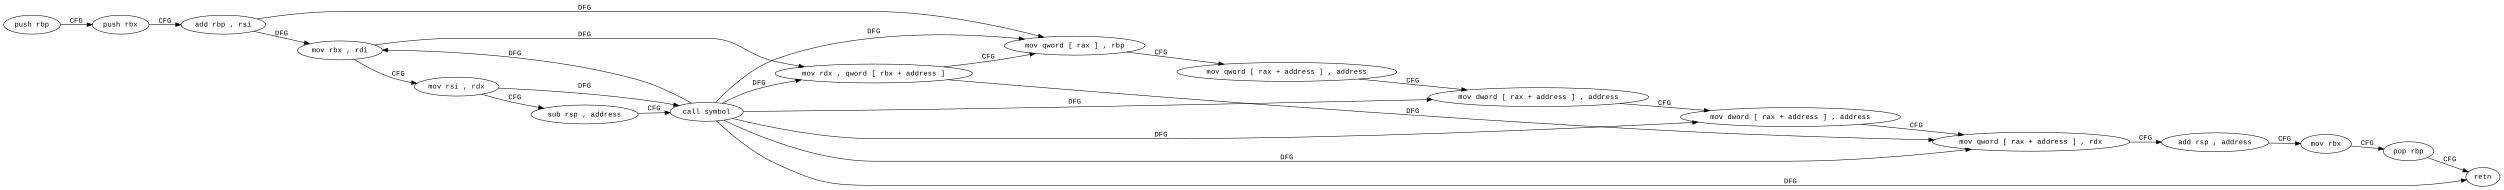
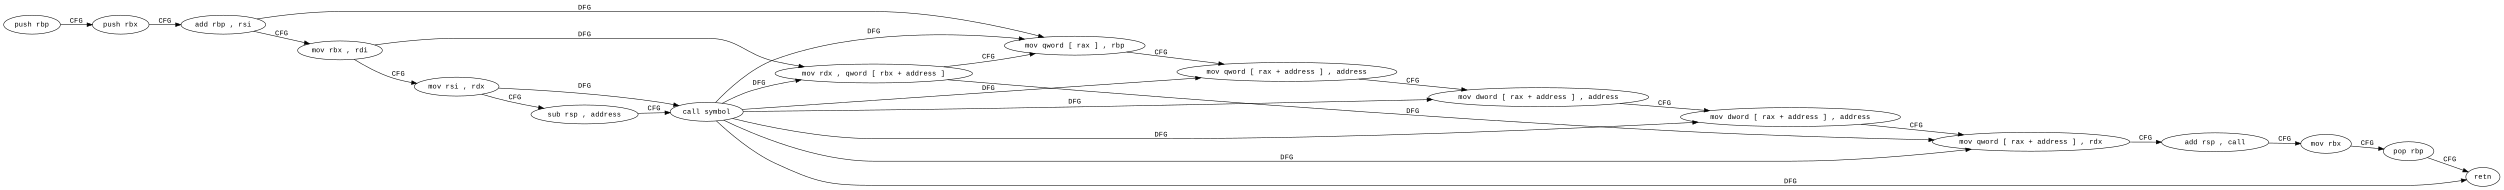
edge "add rbp , rsi" -> "mov rbx , rdi": label "DFG" -> "CFG"
edge "call symbol" -> "mov rbx , rdi": now "call symbol" -> "mov qword [ rax + address ] , address"
node "add rsp , address": label "add rsp , address" -> "add rsp , call"
